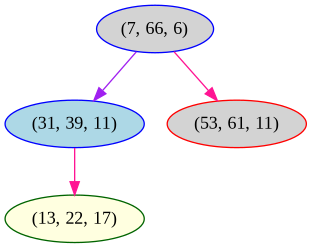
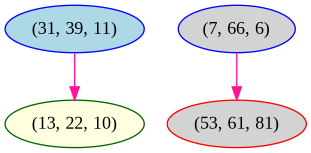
edge "(7, 66, 6)" -> "(31, 39, 11)": removed
node "(53, 61, 11)": label "(53, 61, 11)" -> "(53, 61, 81)"
node "(13, 22, 17)": label "(13, 22, 17)" -> "(13, 22, 10)"
